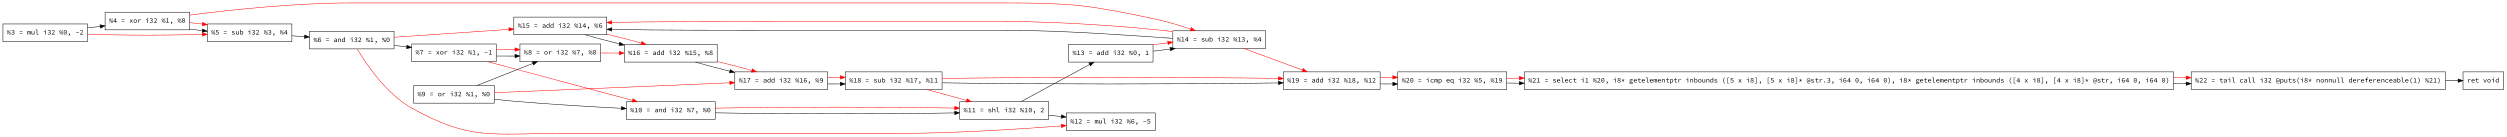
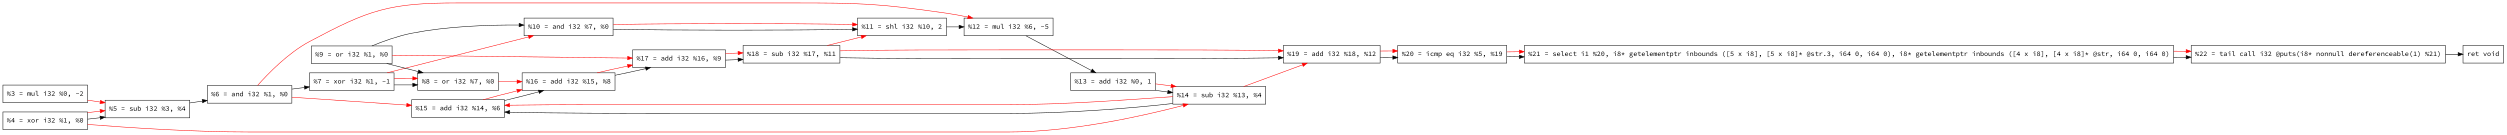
edge "%3 = mul i32 %0, -2" -> "%4 = xor i32 %1, %0": removed
edge "%11 = shl i32 %10, 2" -> "%13 = add i32 %0, 1": now "%12 = mul i32 %6, -5" -> "%13 = add i32 %0, 1"
